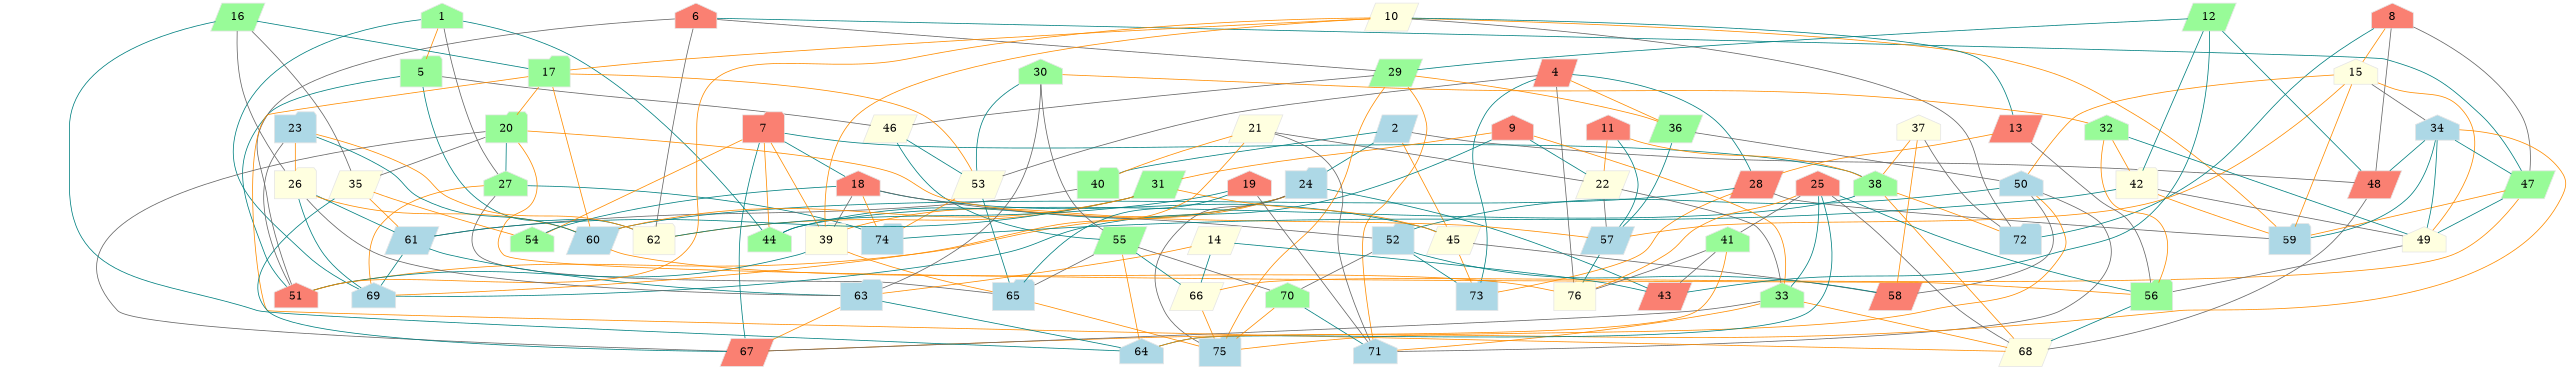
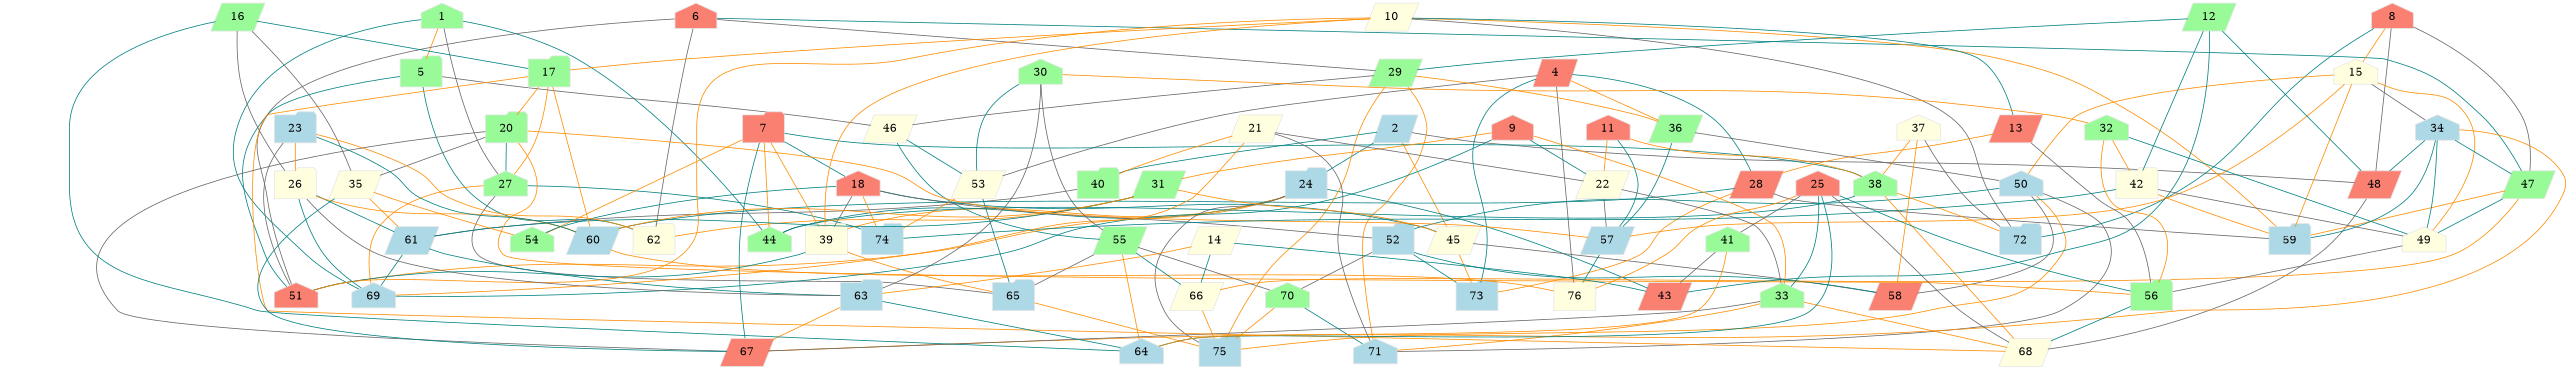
edge "17" -- "53": now "17" -- "27"
node "19": removed
edge "41" -- "76": removed
